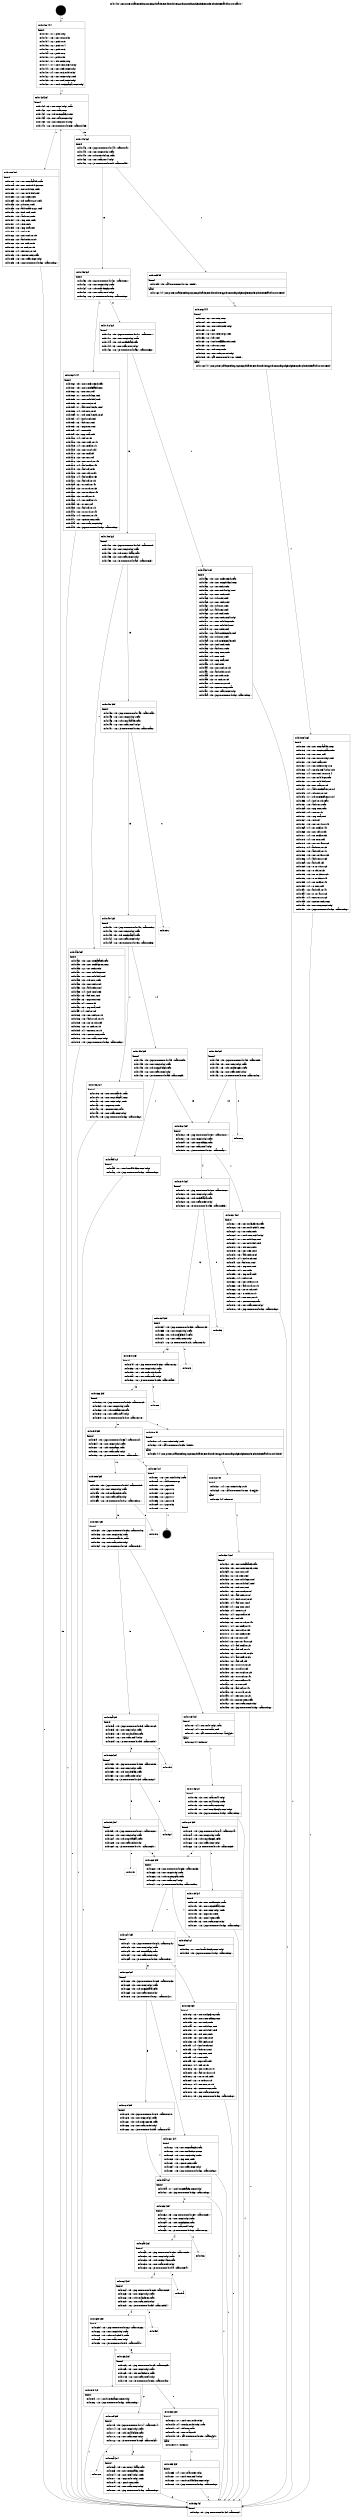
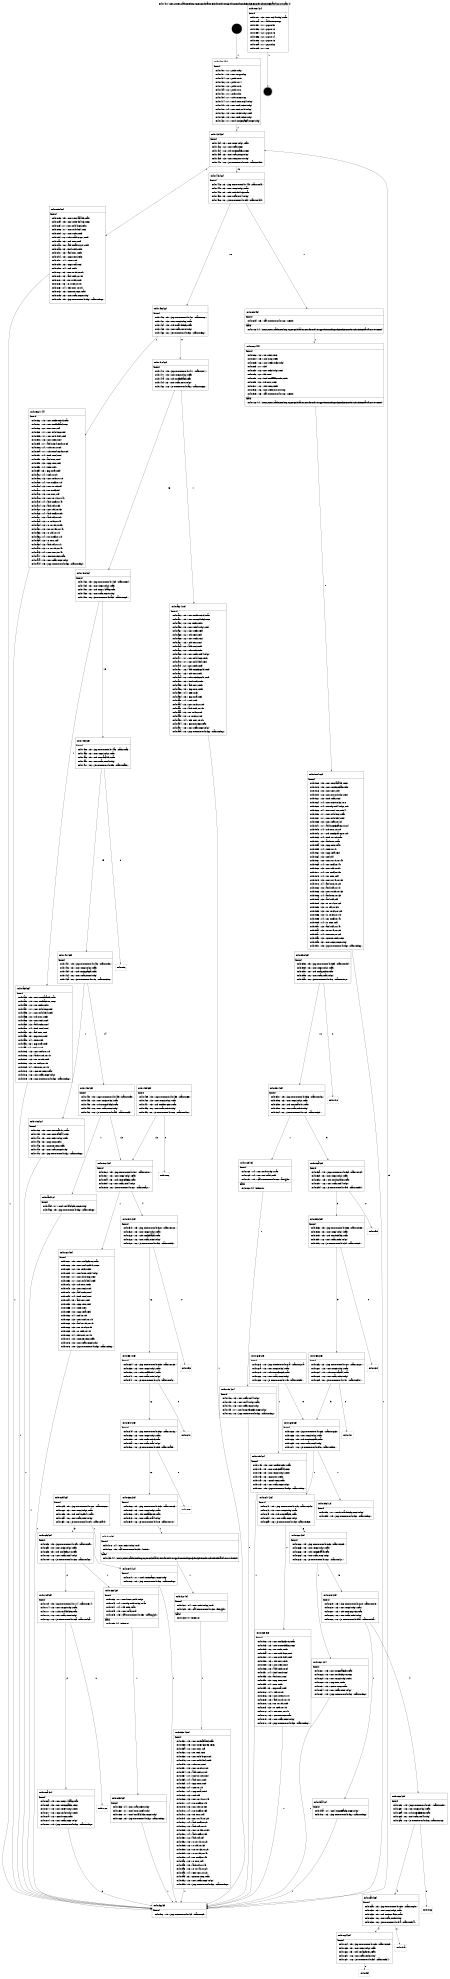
node "0x40157f [25]": removed
edge "0x401bba [12]" -> "0x401692 [25]": now "0x401679 [25]" -> "0x401692 [25]"
edge "0x4016c4 [25]" -> "0x4016dd [25]": removed, label "4"
